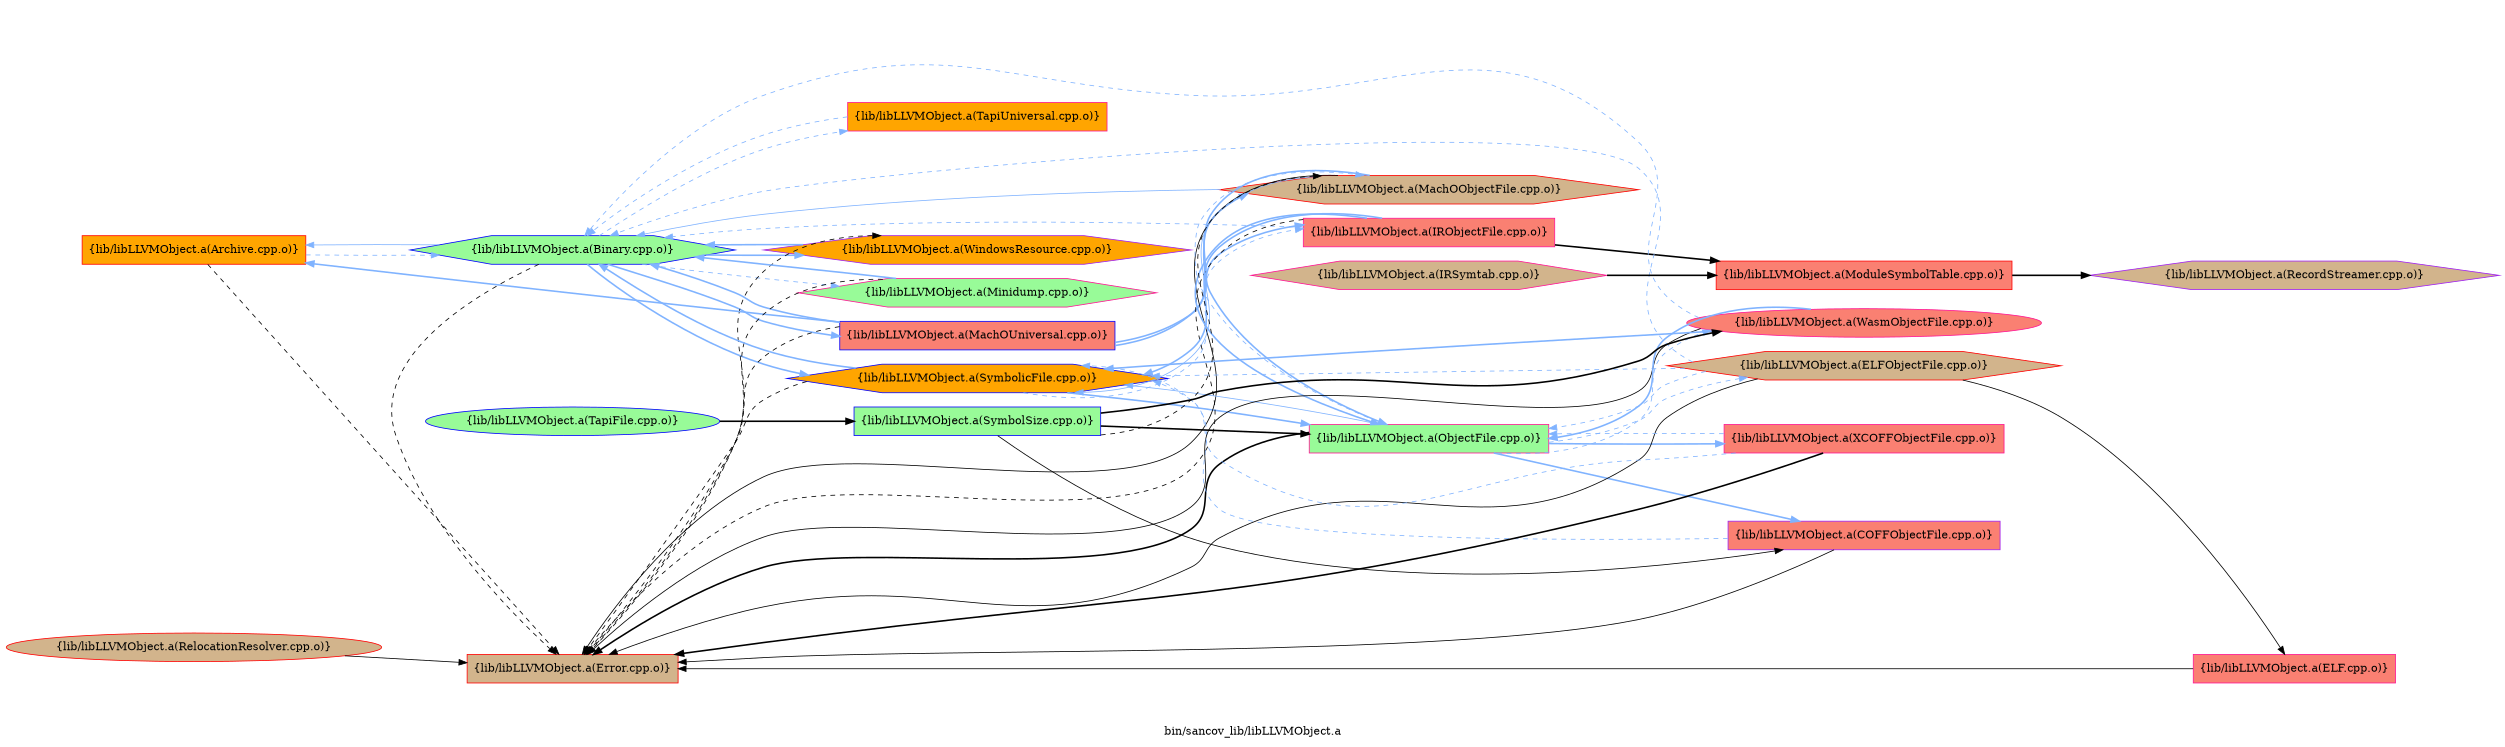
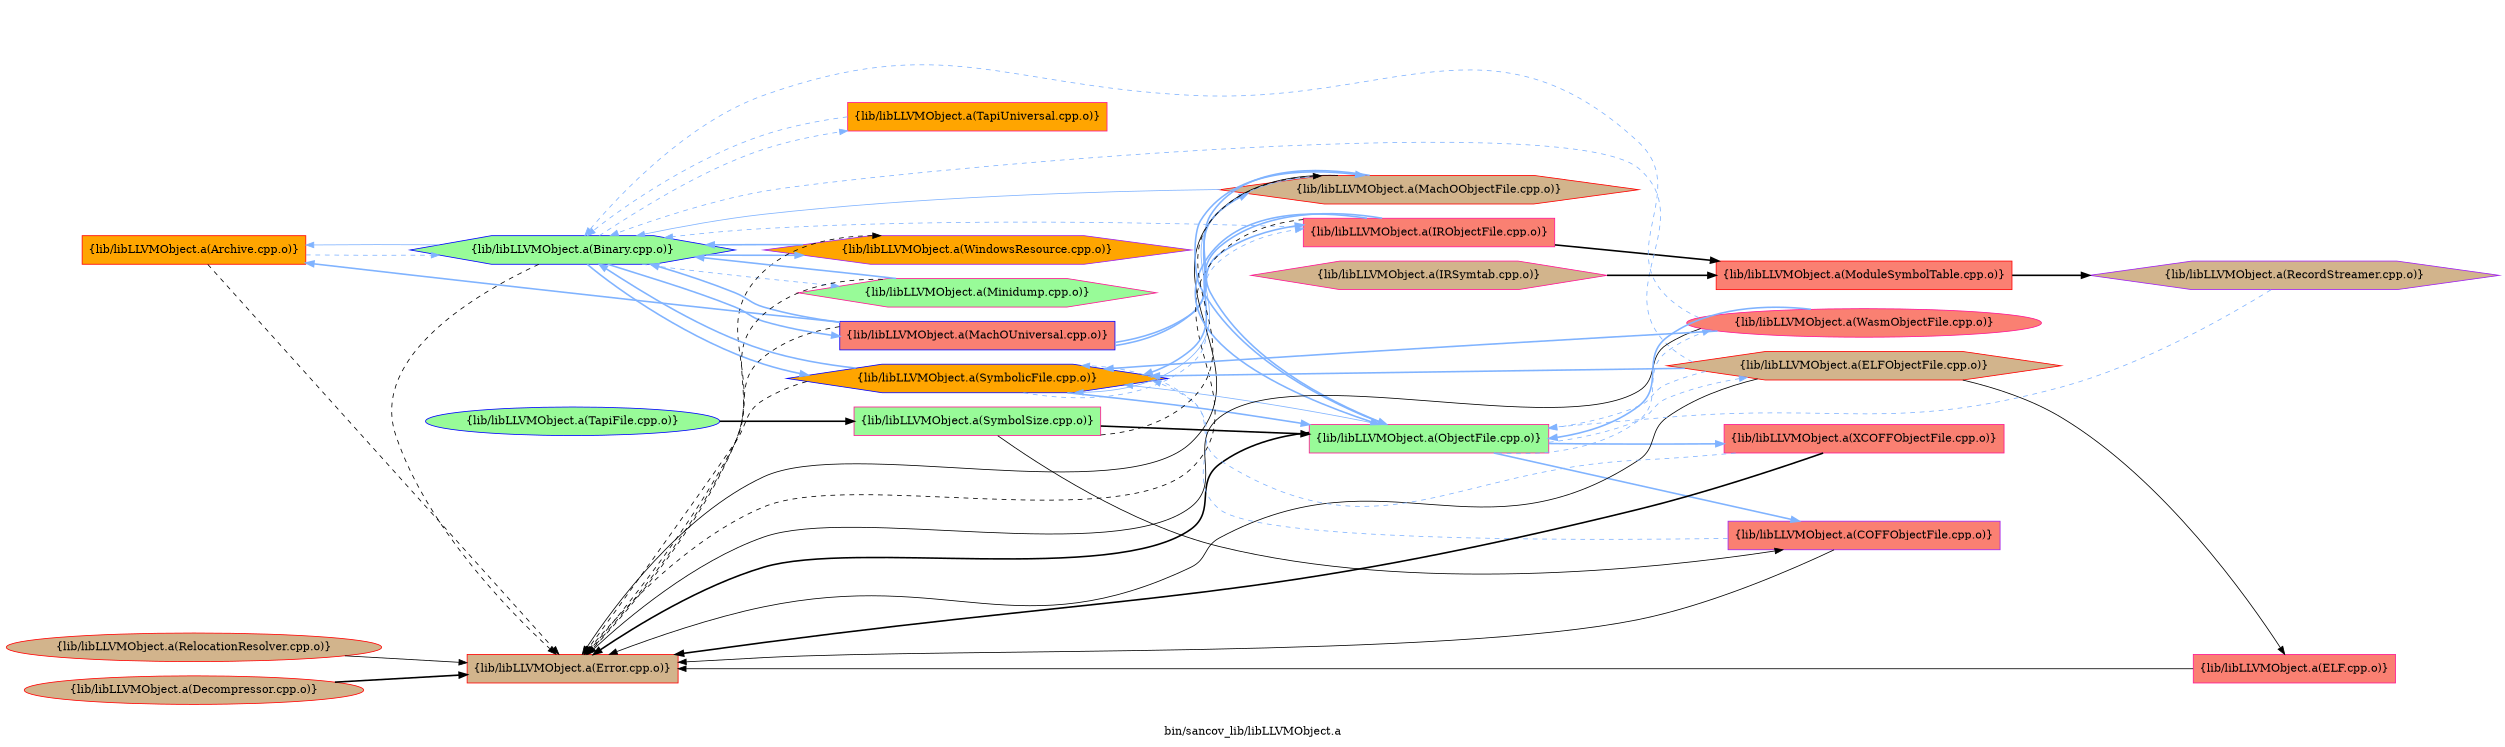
edge "{lib/libLLVMObject.a(ObjectFile.cpp.o)}" -> "{lib/libLLVMObject.a(MachOObjectFile.cpp.o)}": style dashed -> bold
edge "{lib/libLLVMObject.a(ELFObjectFile.cpp.o)}" -> "{lib/libLLVMObject.a(SymbolicFile.cpp.o)}": style dashed -> bold
edge "{lib/libLLVMObject.a(SymbolSize.cpp.o)}" -> "{lib/libLLVMObject.a(WasmObjectFile.cpp.o)}": removed
node "{lib/libLLVMObject.a(SymbolSize.cpp.o)}": color blue -> deeppink
edge "{lib/libLLVMObject.a(XCOFFObjectFile.cpp.o)}" -> "{lib/libLLVMObject.a(ObjectFile.cpp.o)}": now "{lib/libLLVMObject.a(RecordStreamer.cpp.o)}" -> "{lib/libLLVMObject.a(ObjectFile.cpp.o)}"
node "{lib/libLLVMObject.a(Decompressor.cpp.o)}": added
